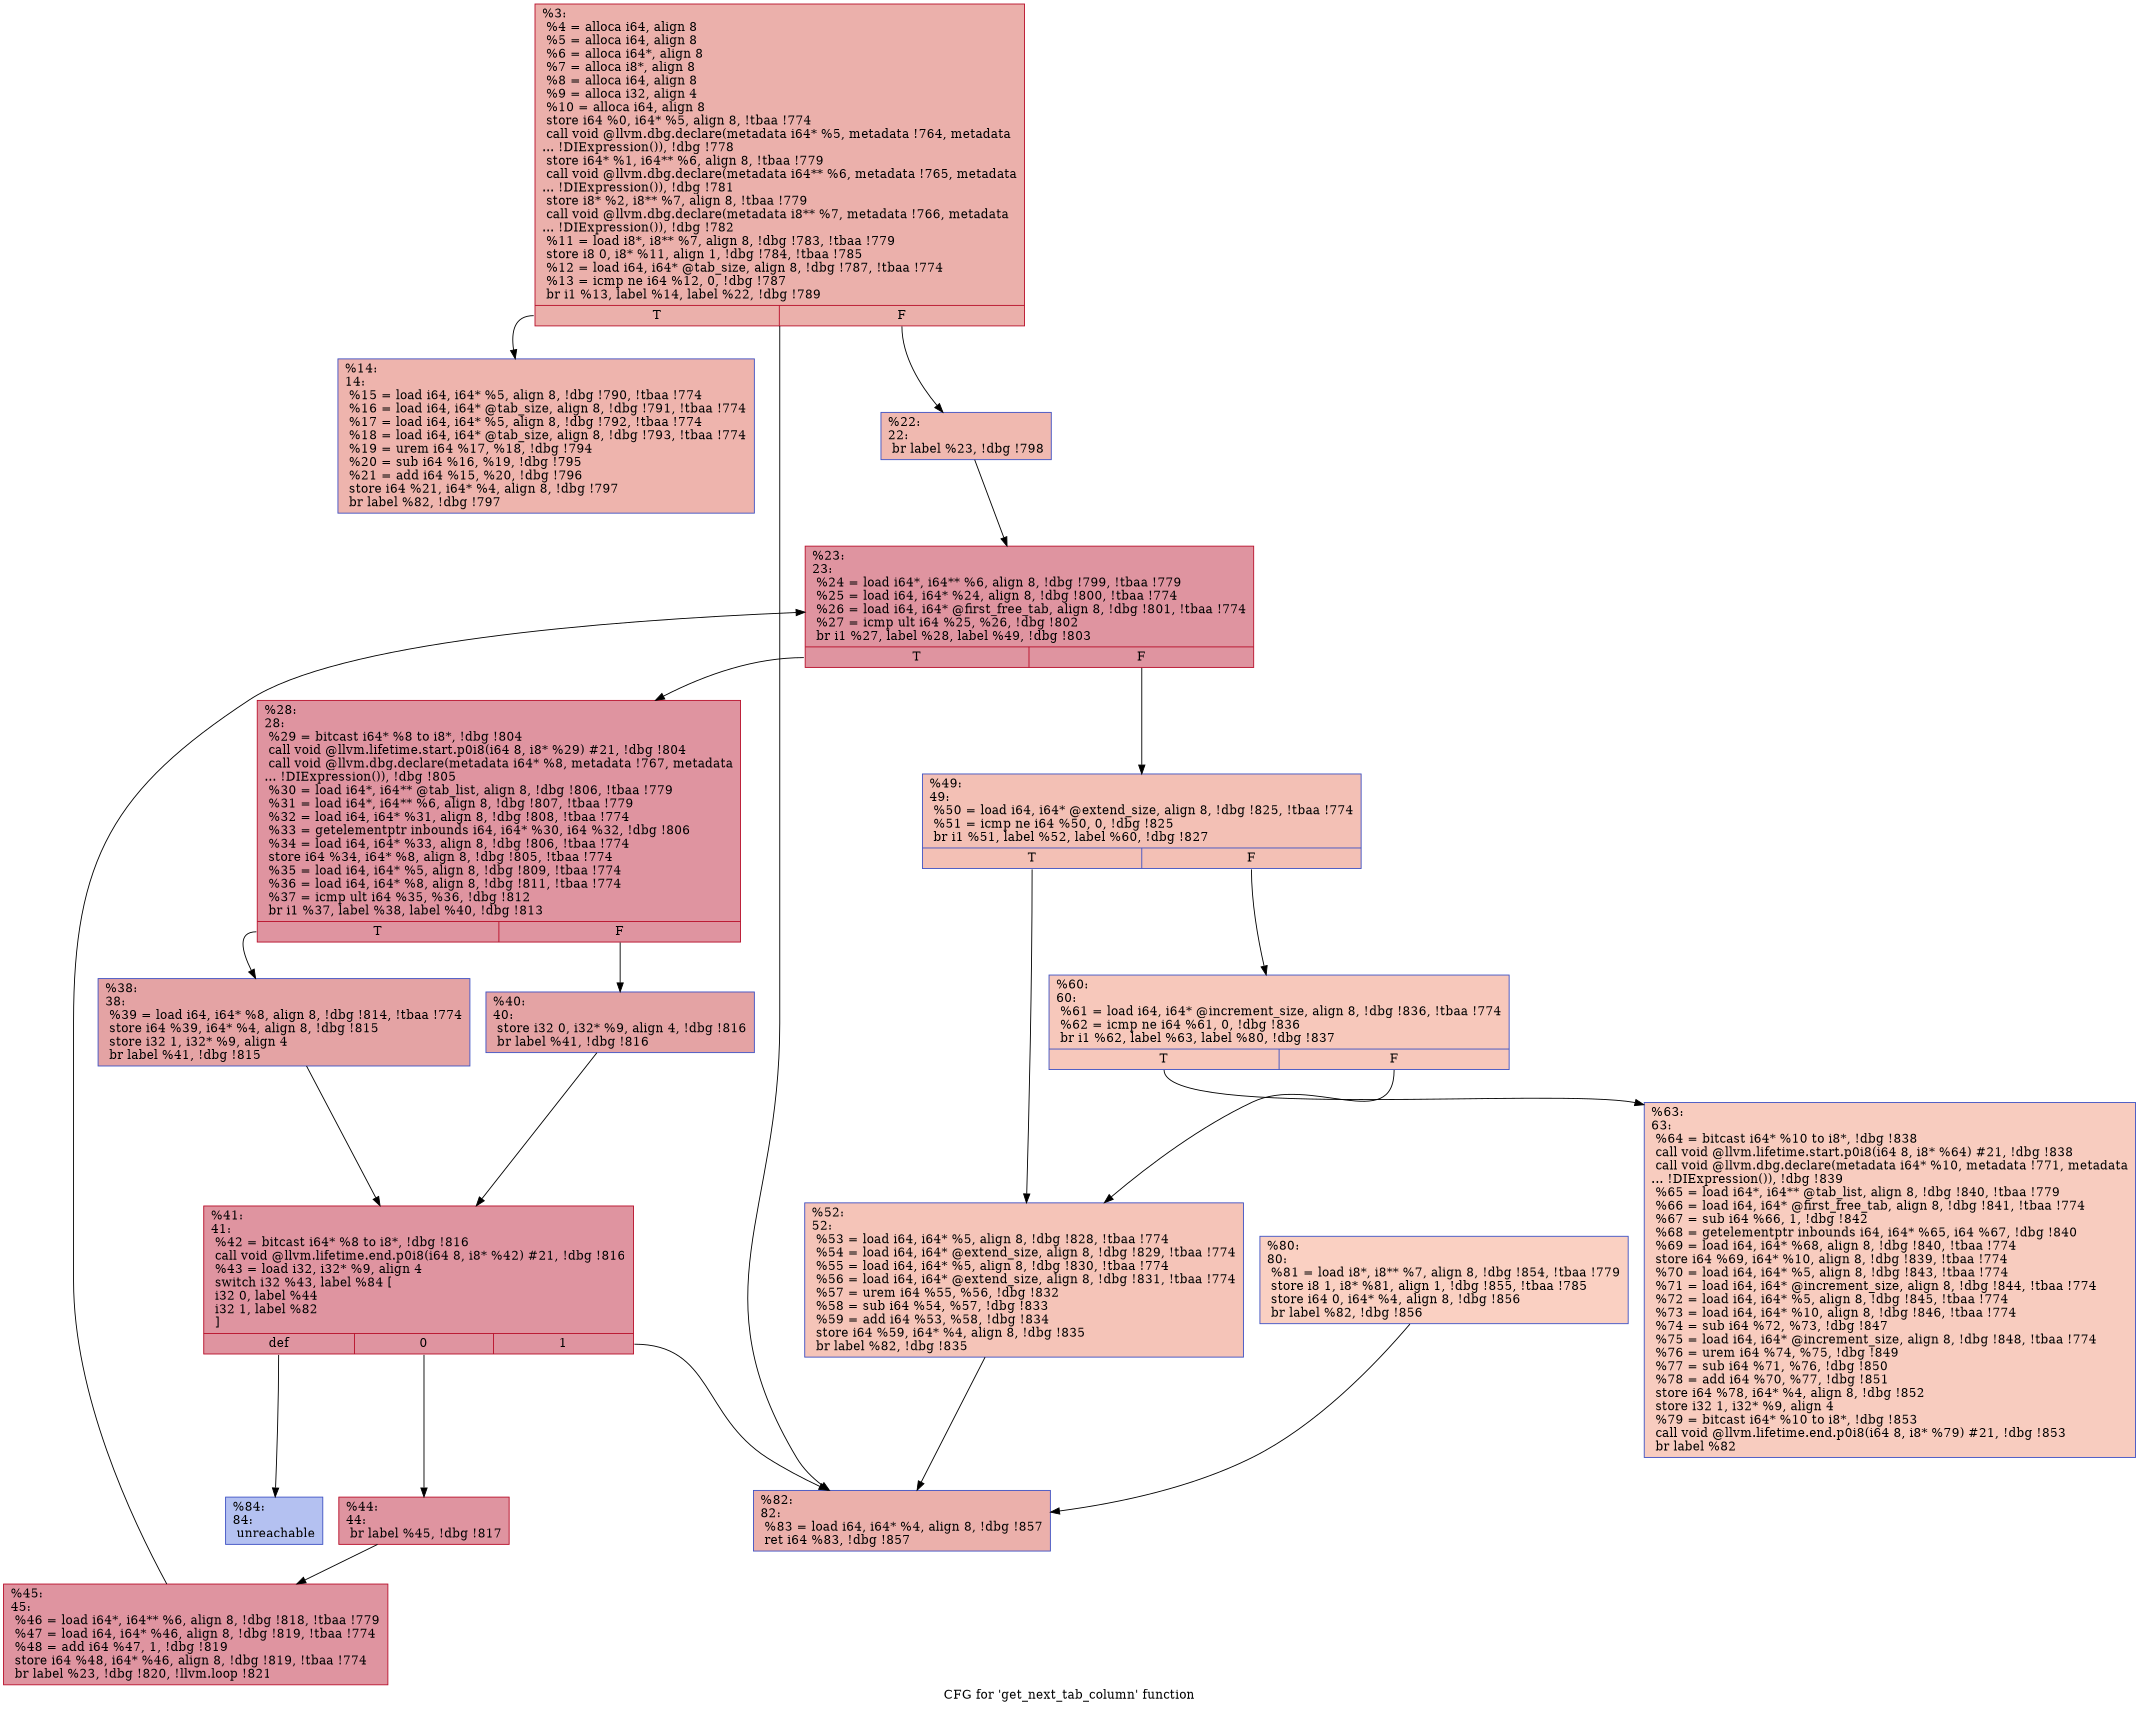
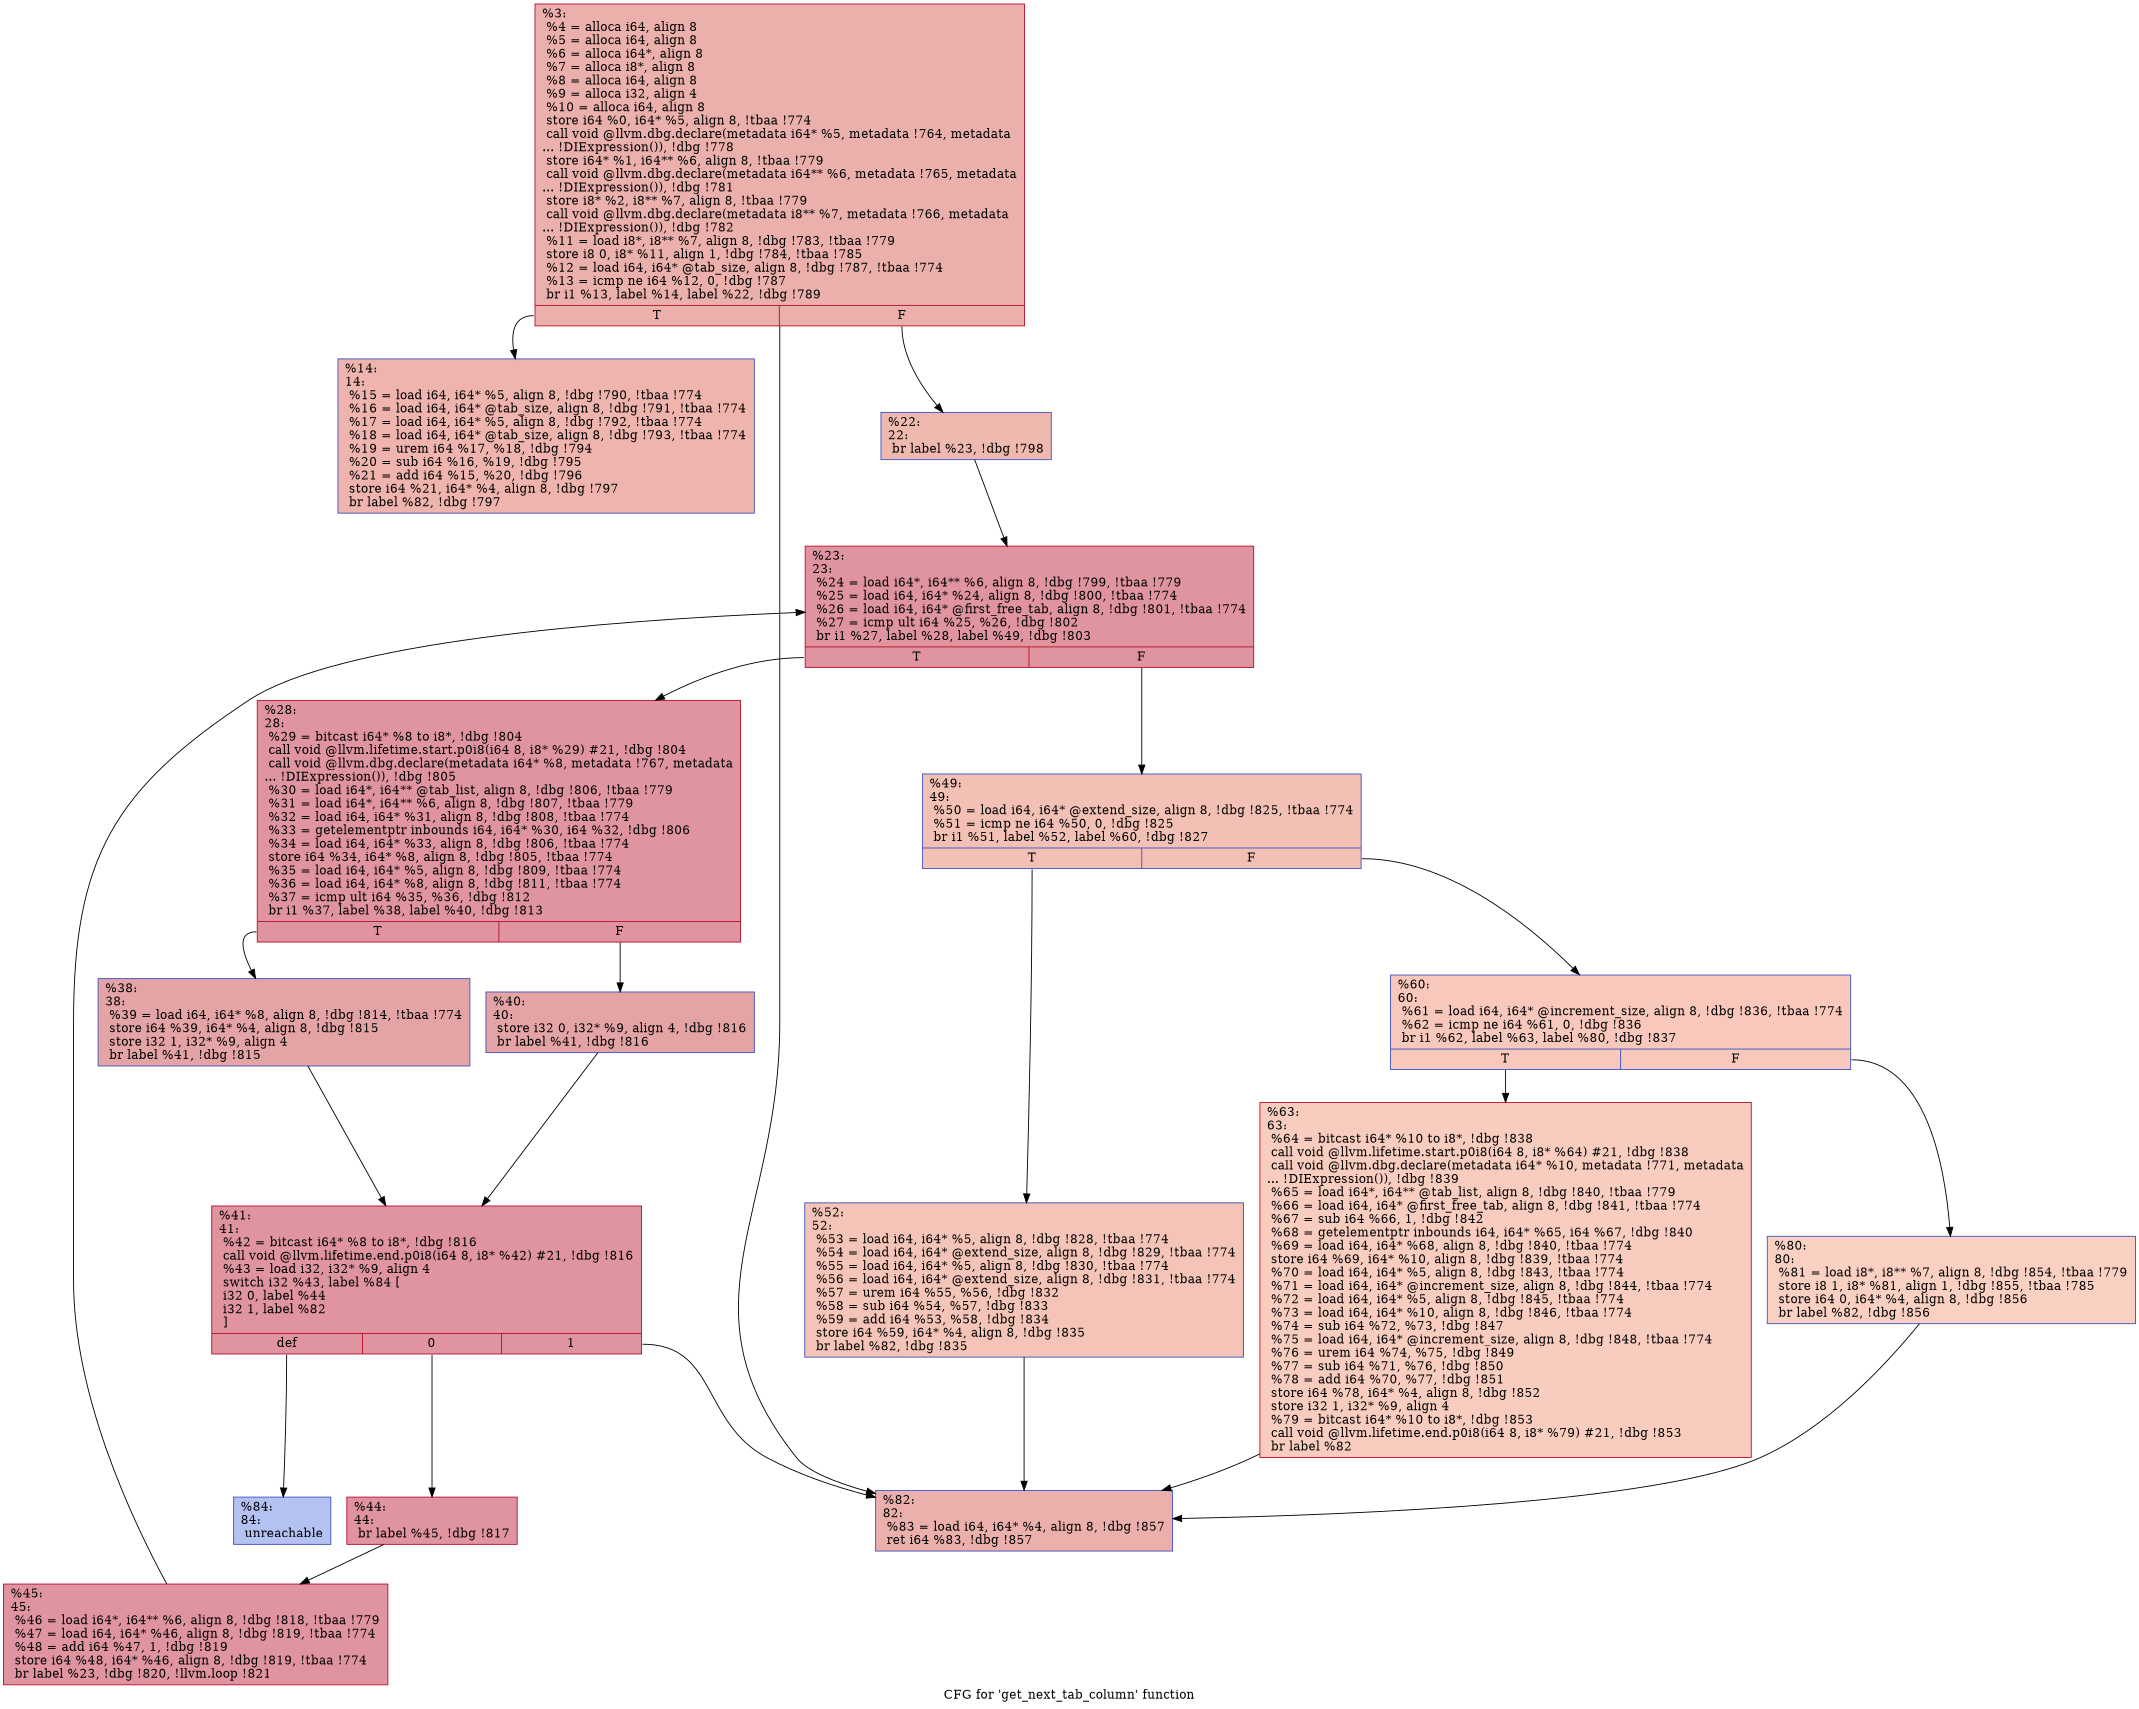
edge "%60:" -> "%52:": now "%60:" -> "%80:"
node "%63:": color #3d50c3ff -> #b70d28ff
edge "%63:" -> "%82:": added
